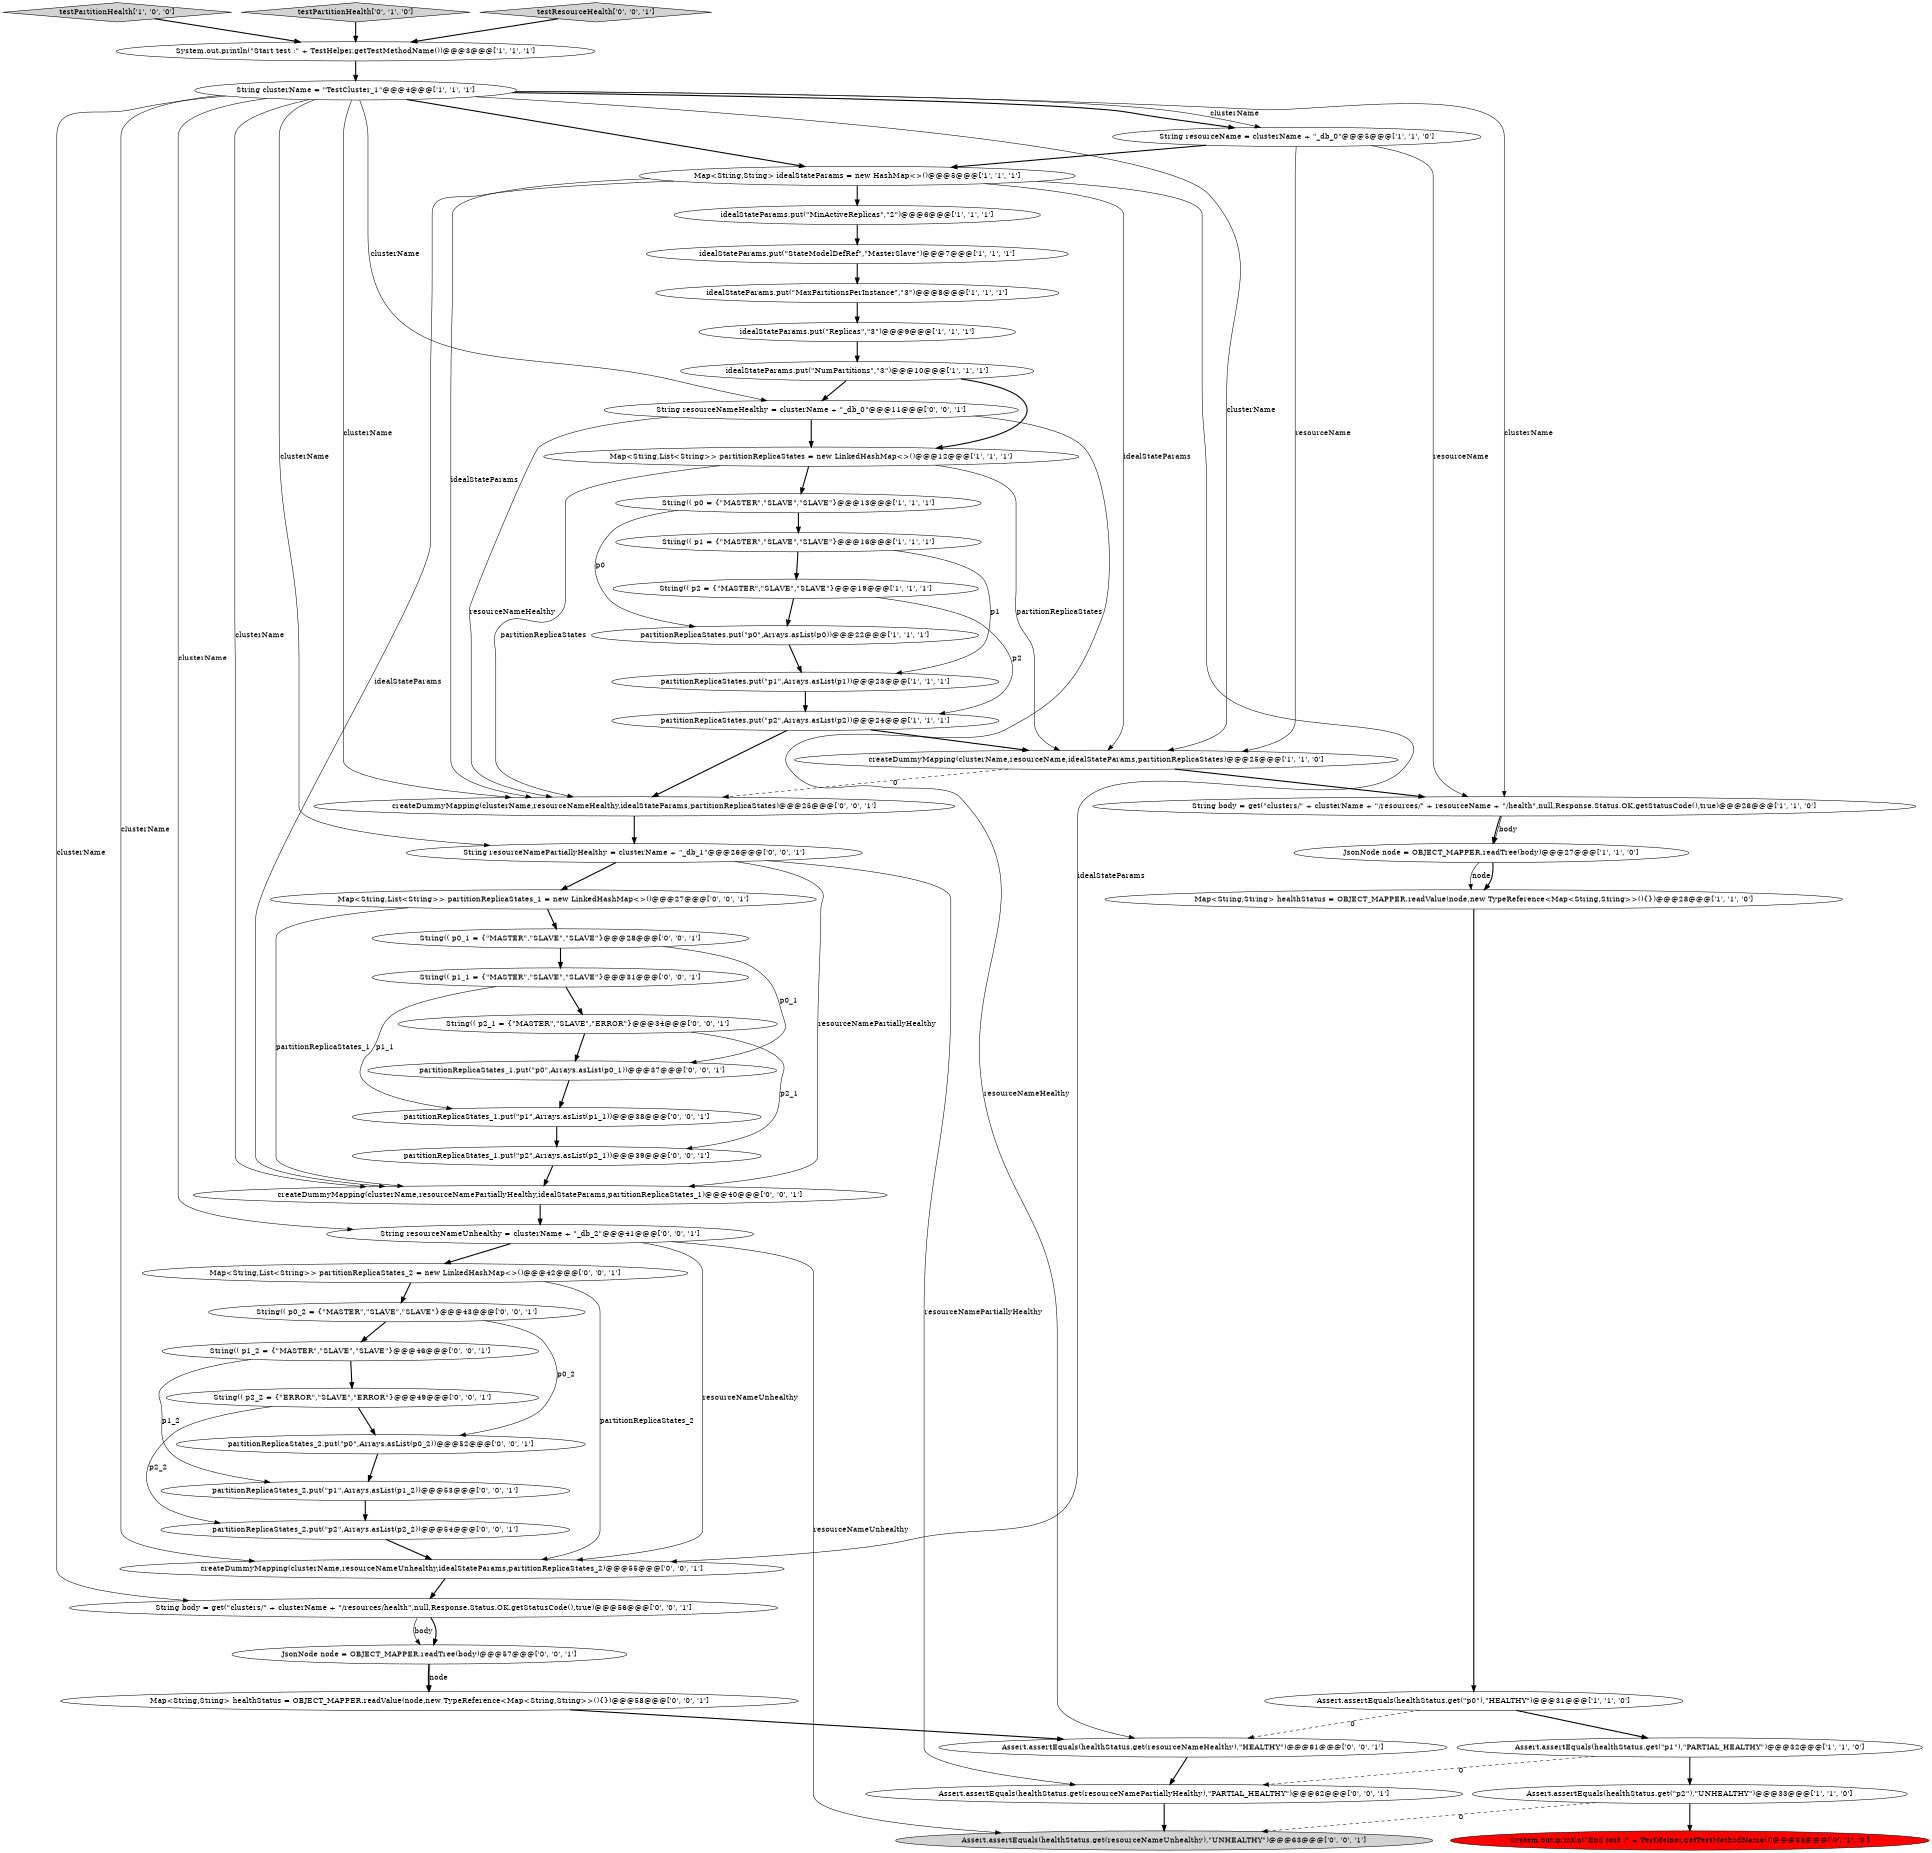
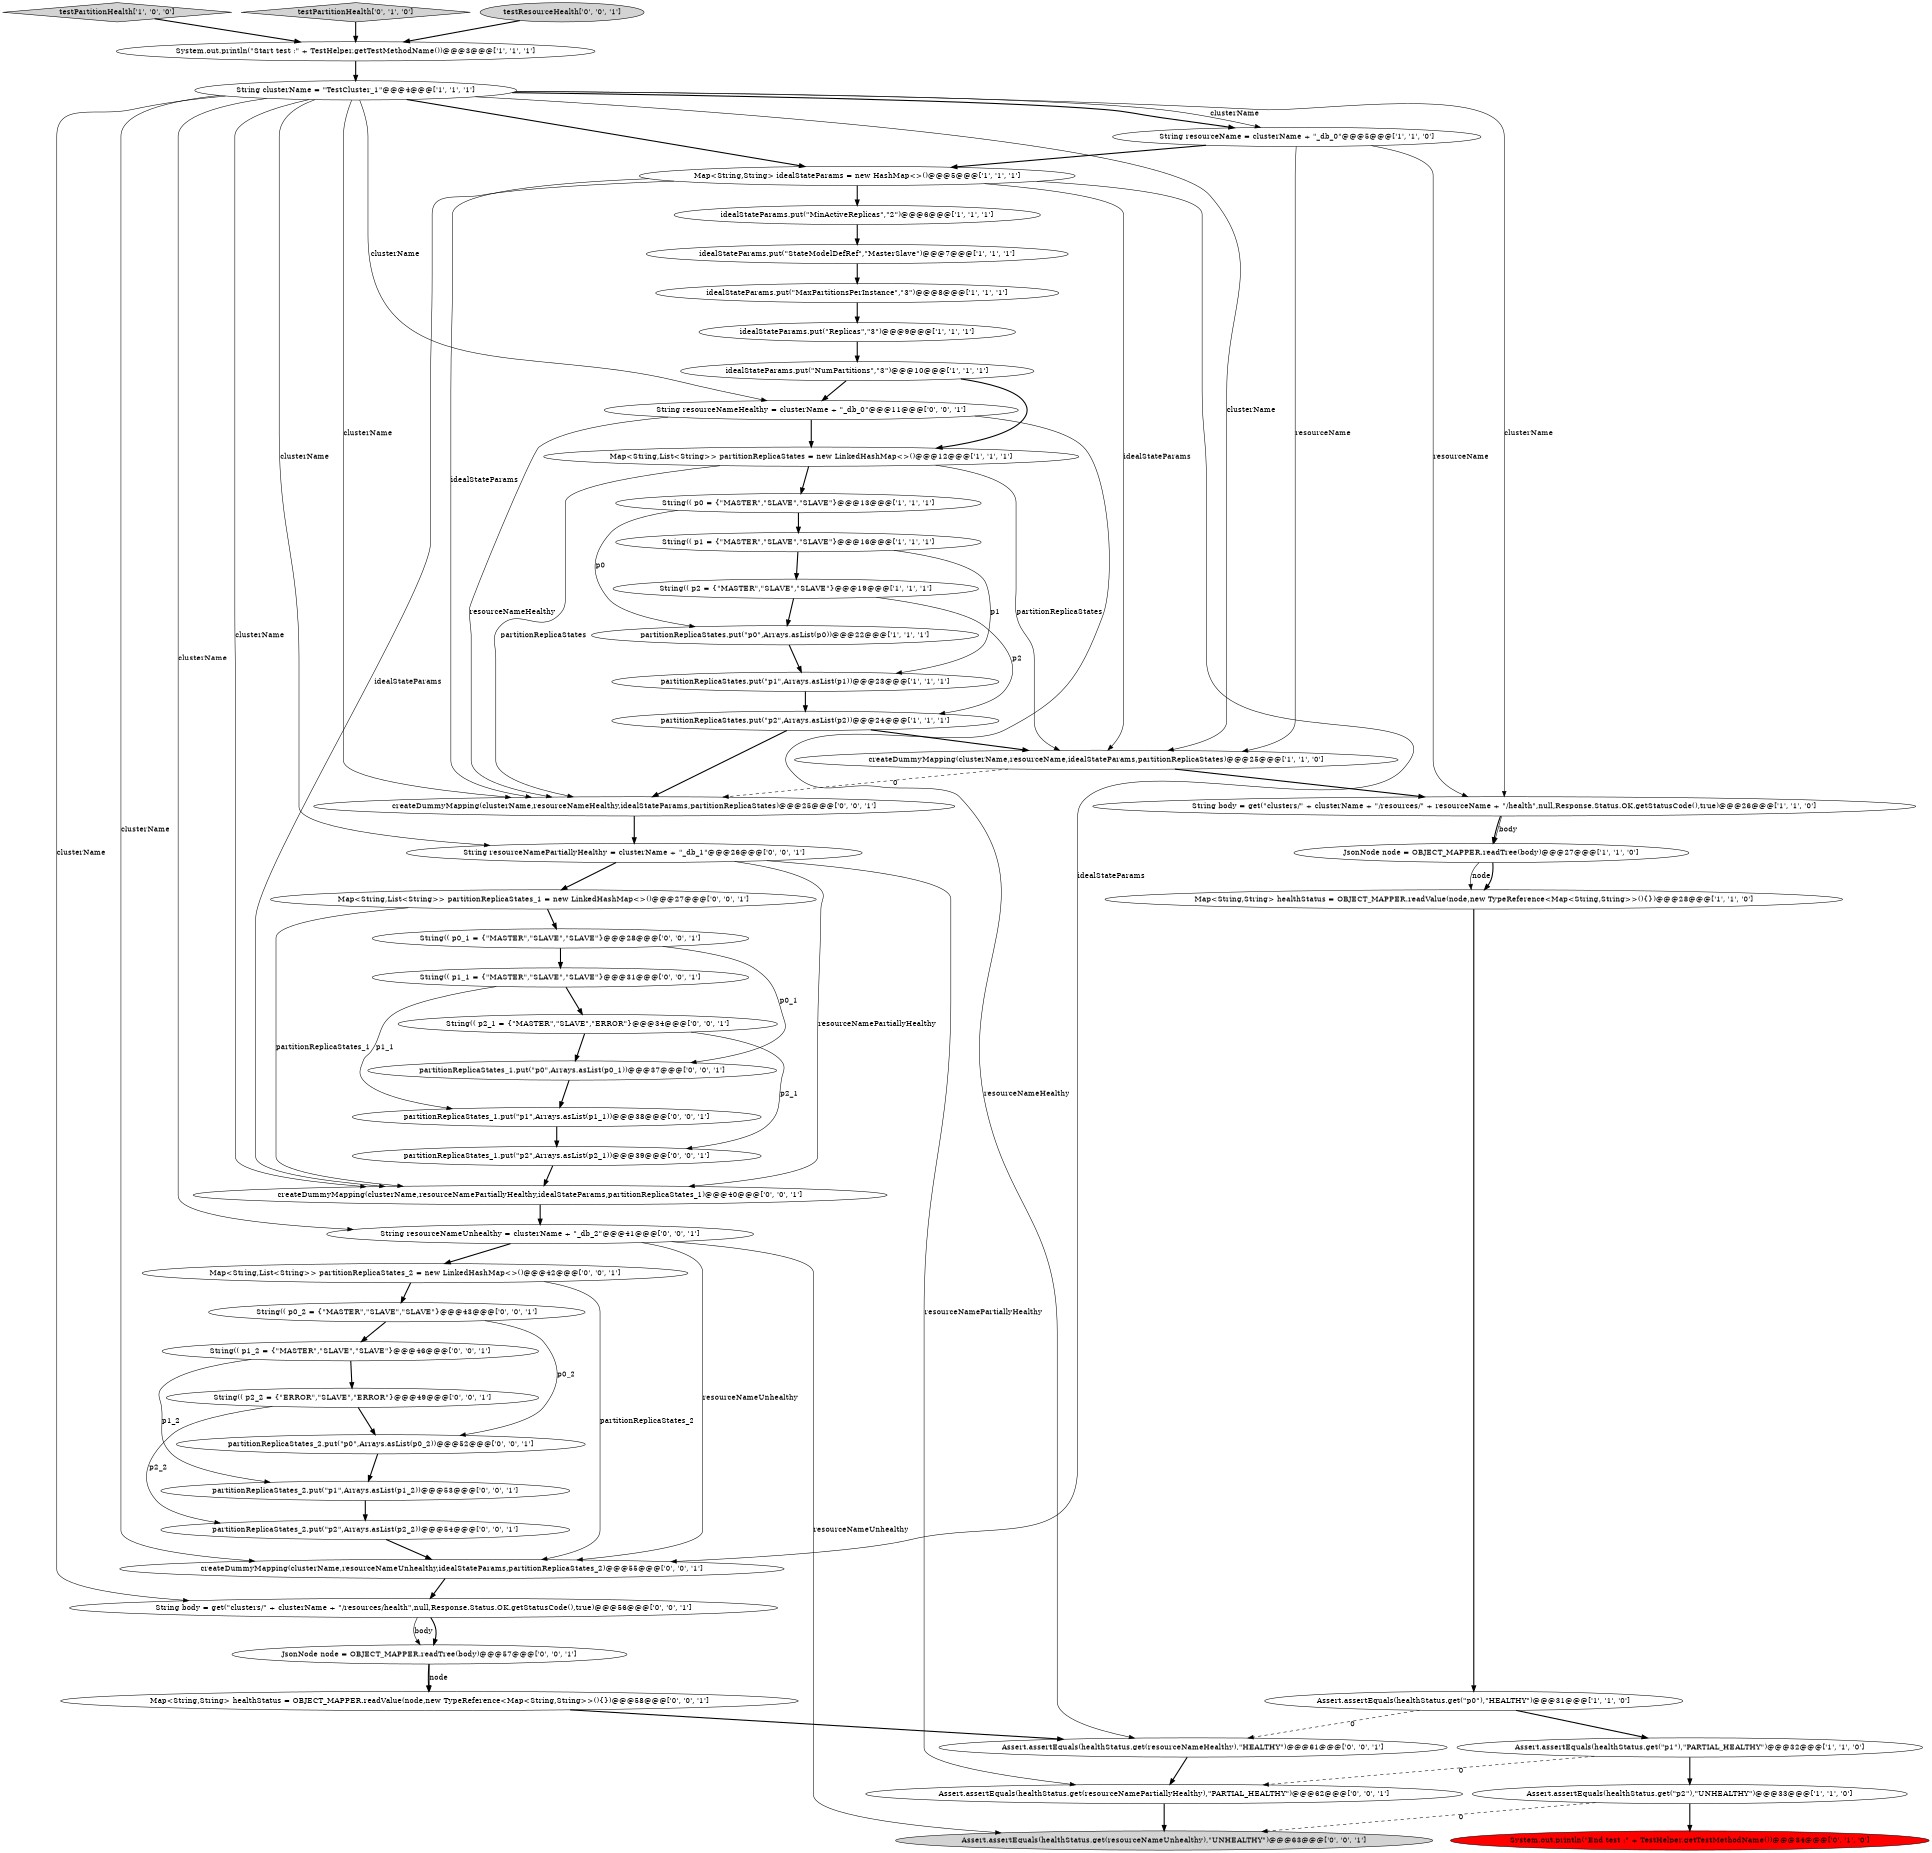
node "testResourceHealth['0', '0', '1']": shape diamond -> ellipse
